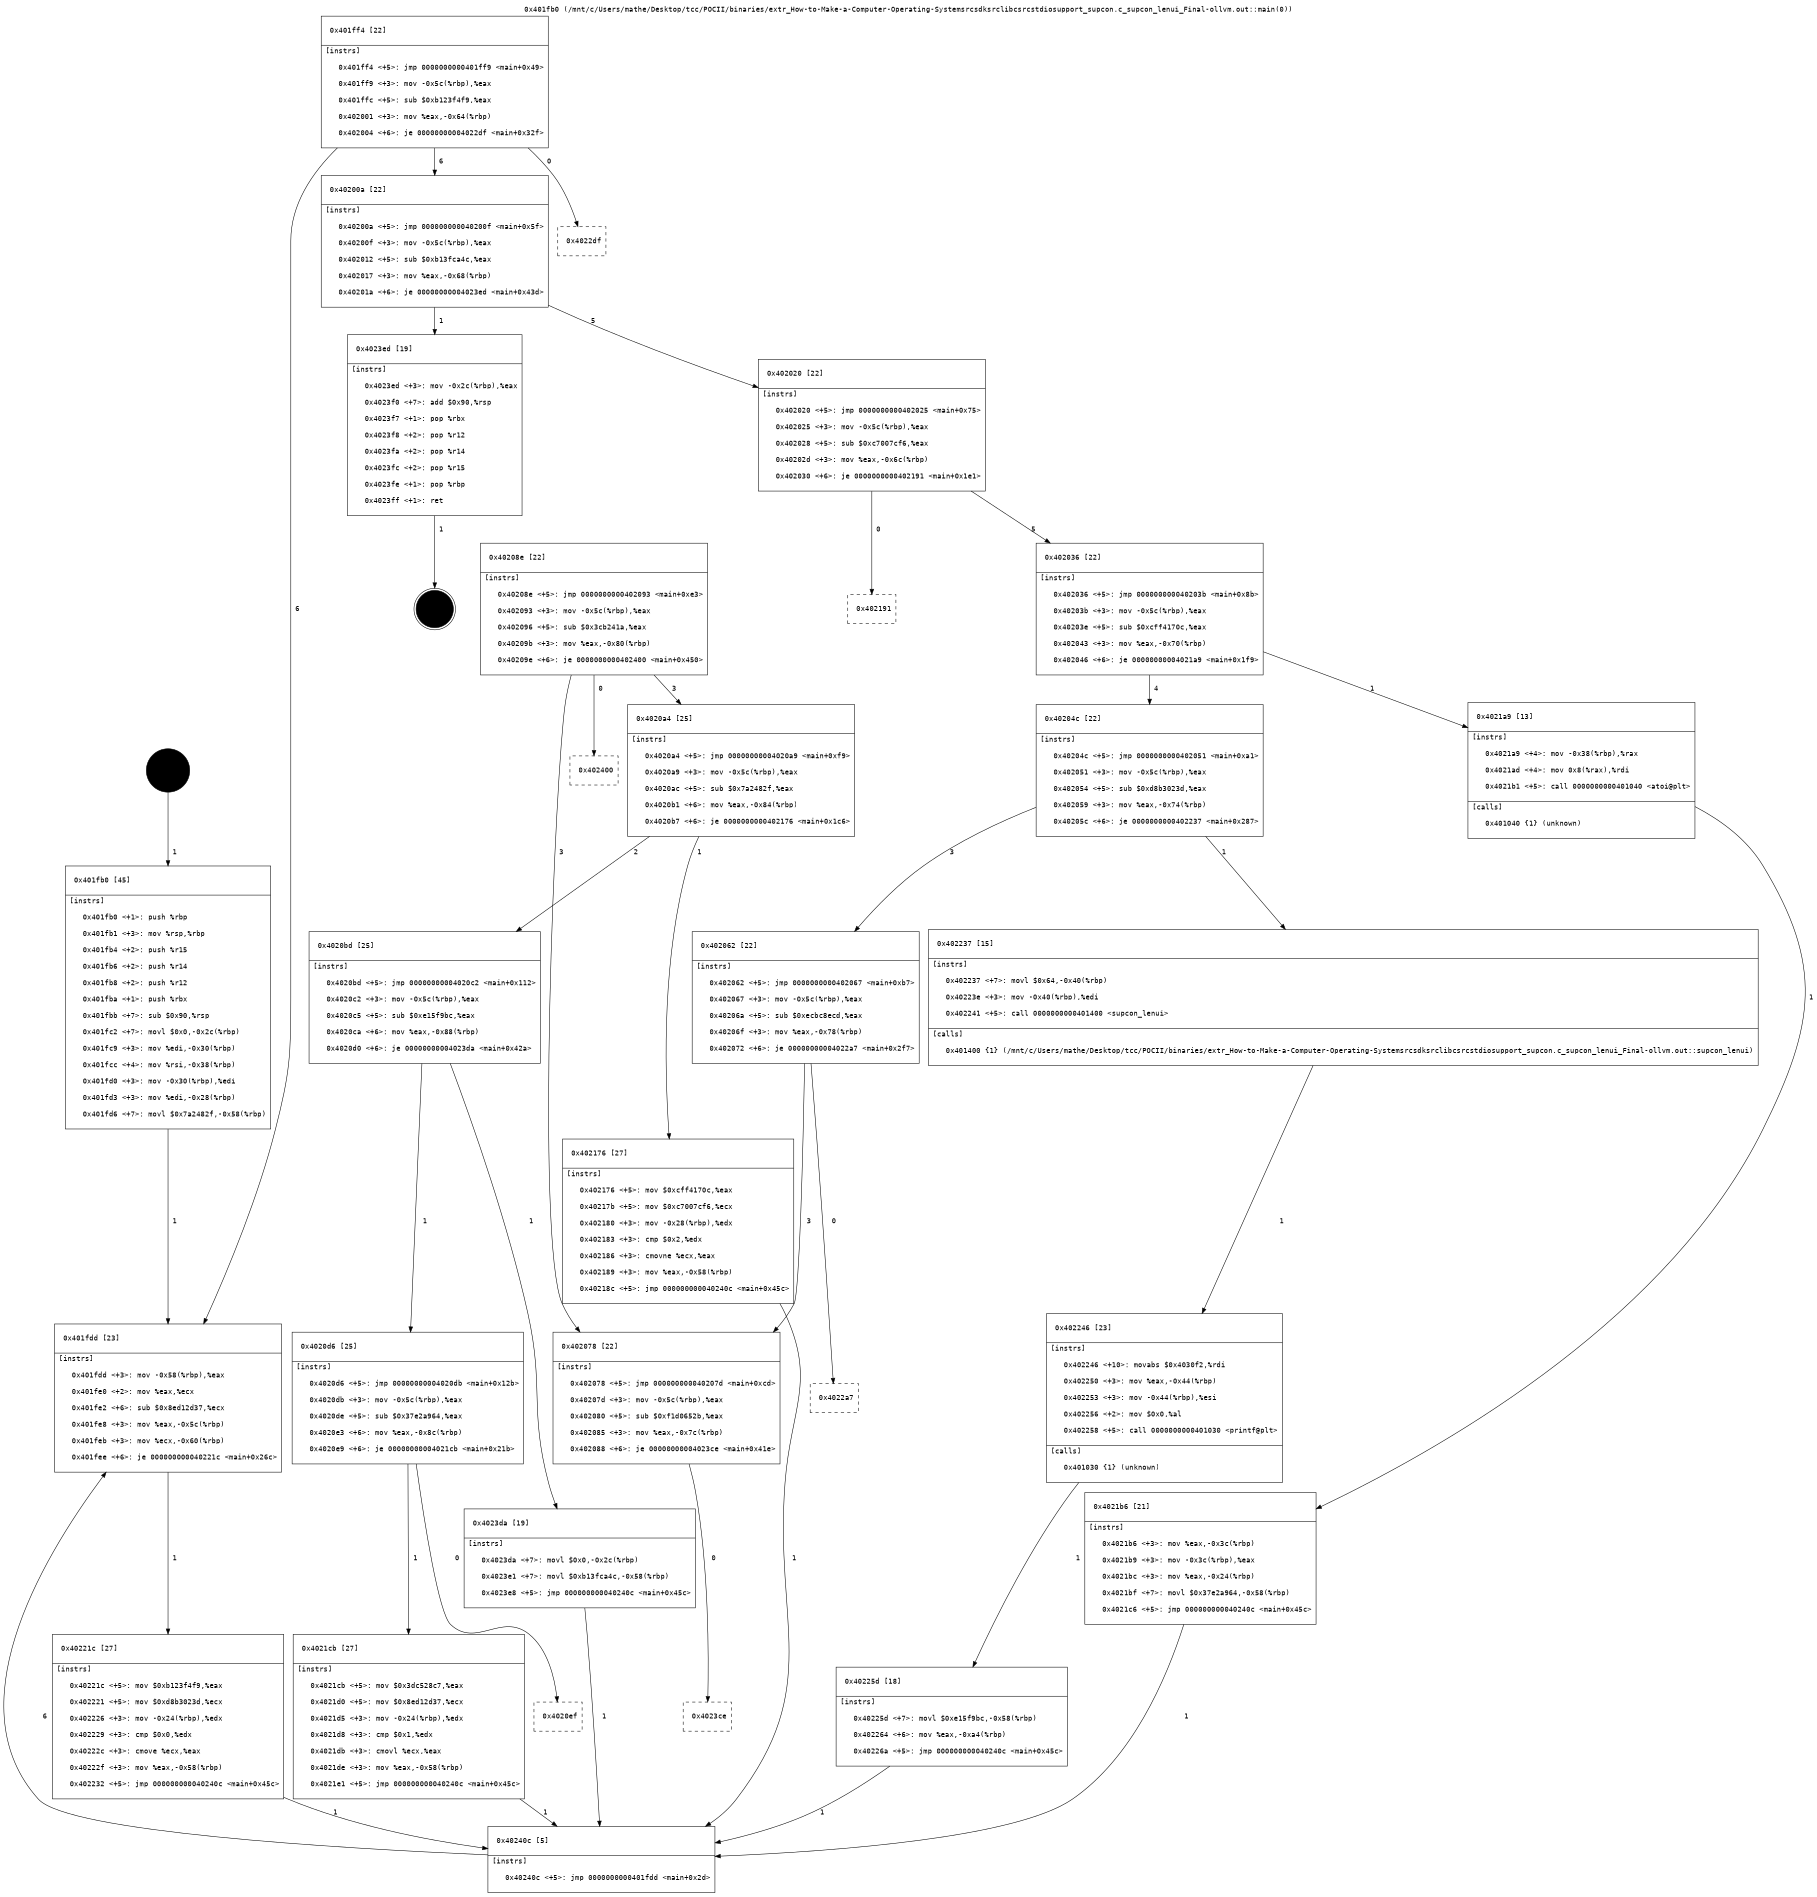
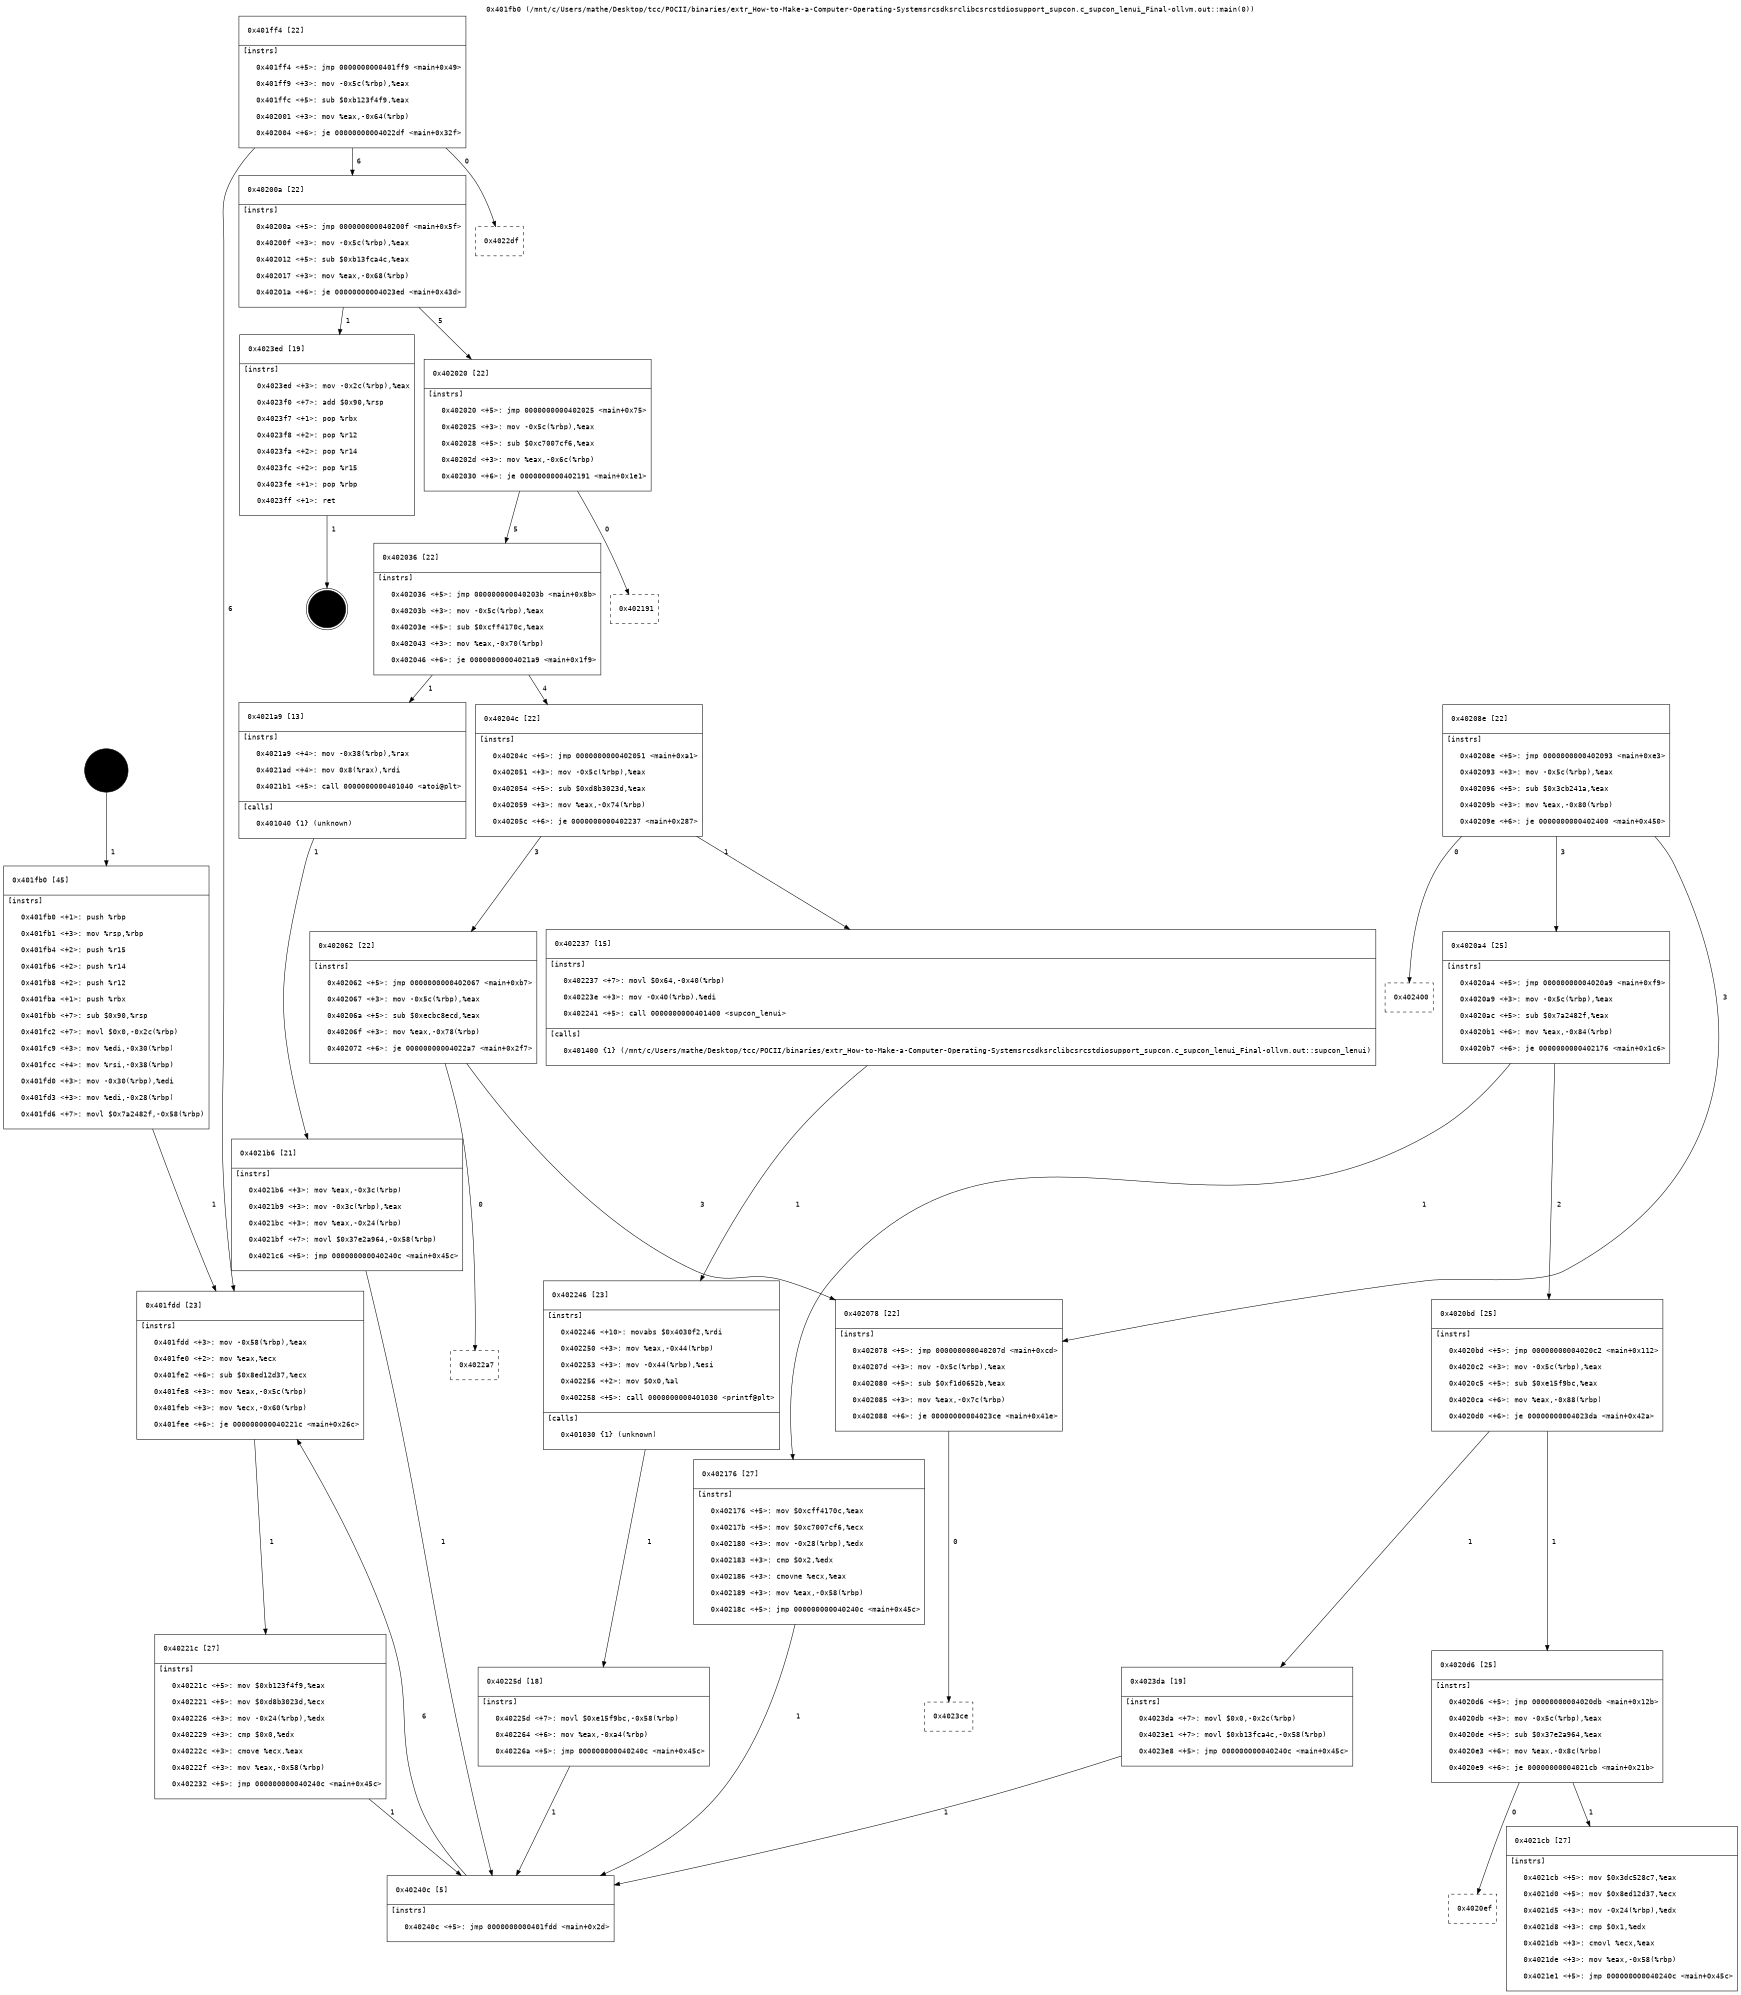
edge "0x4021cb [27]" -> "0x40240c [5]": removed, label "1"
